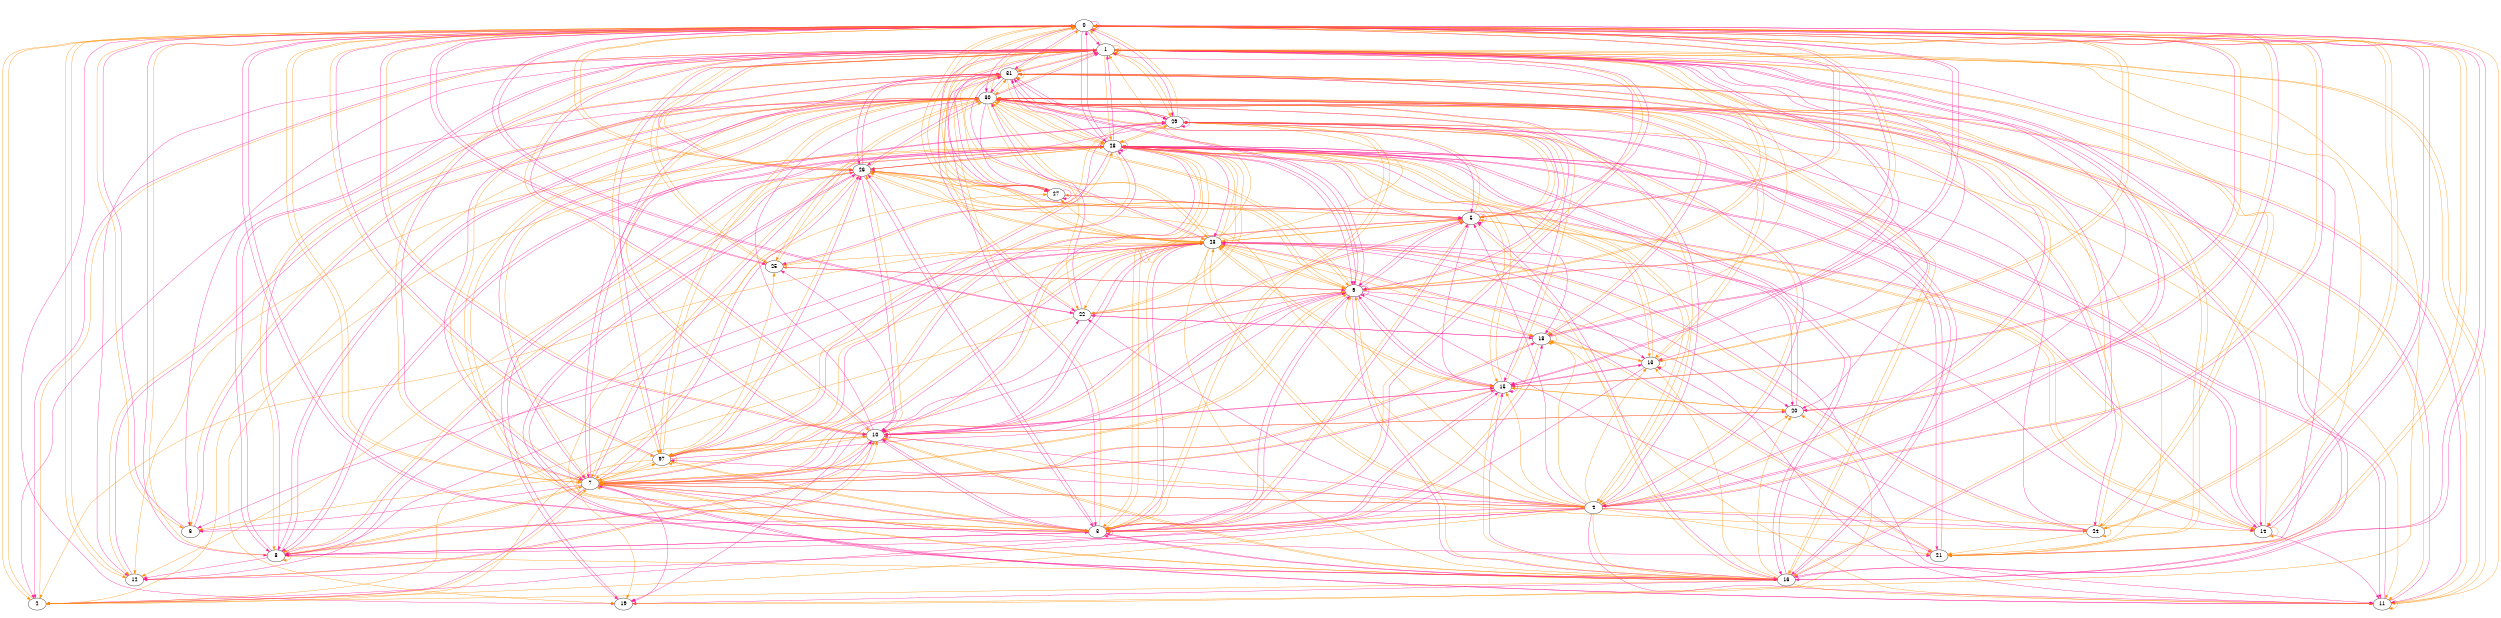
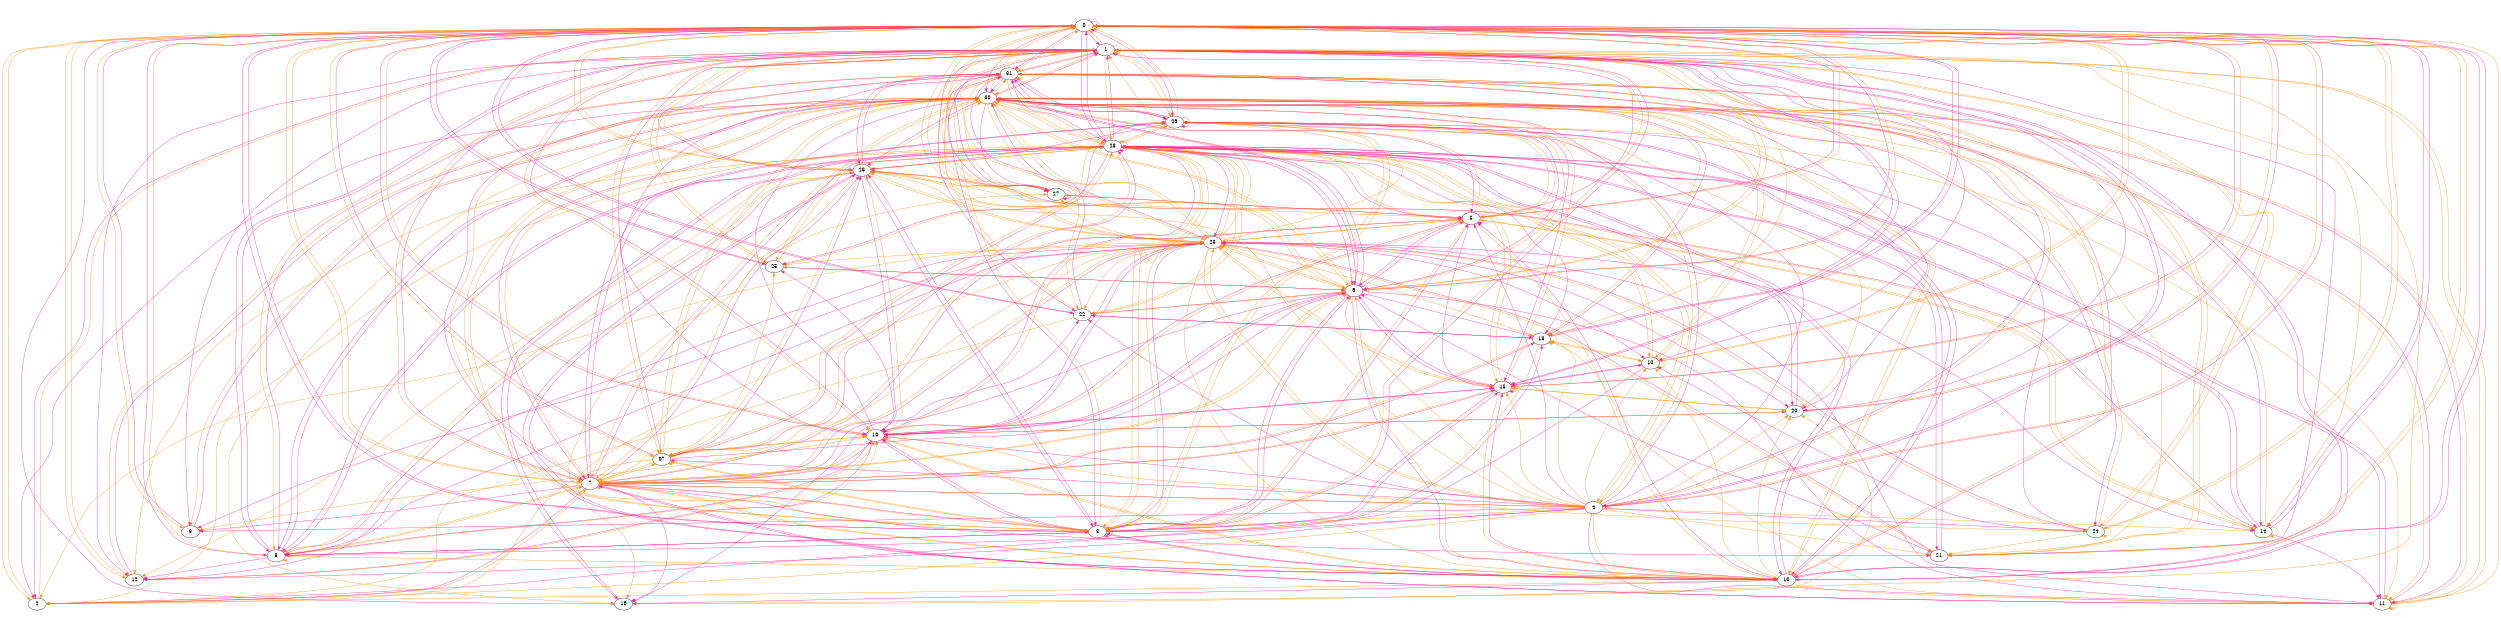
edge "29" -> "4": now "29" -> "20"
edge "10" -> "31": removed
